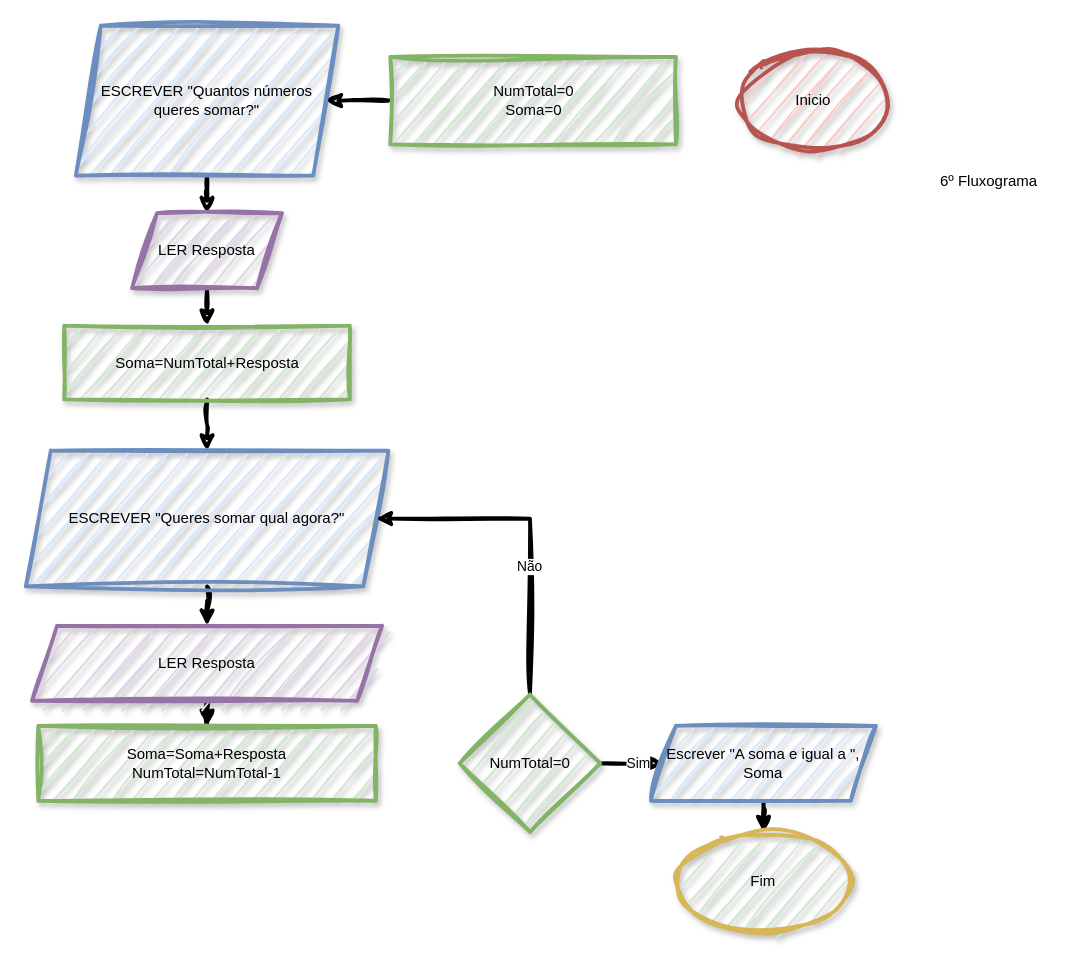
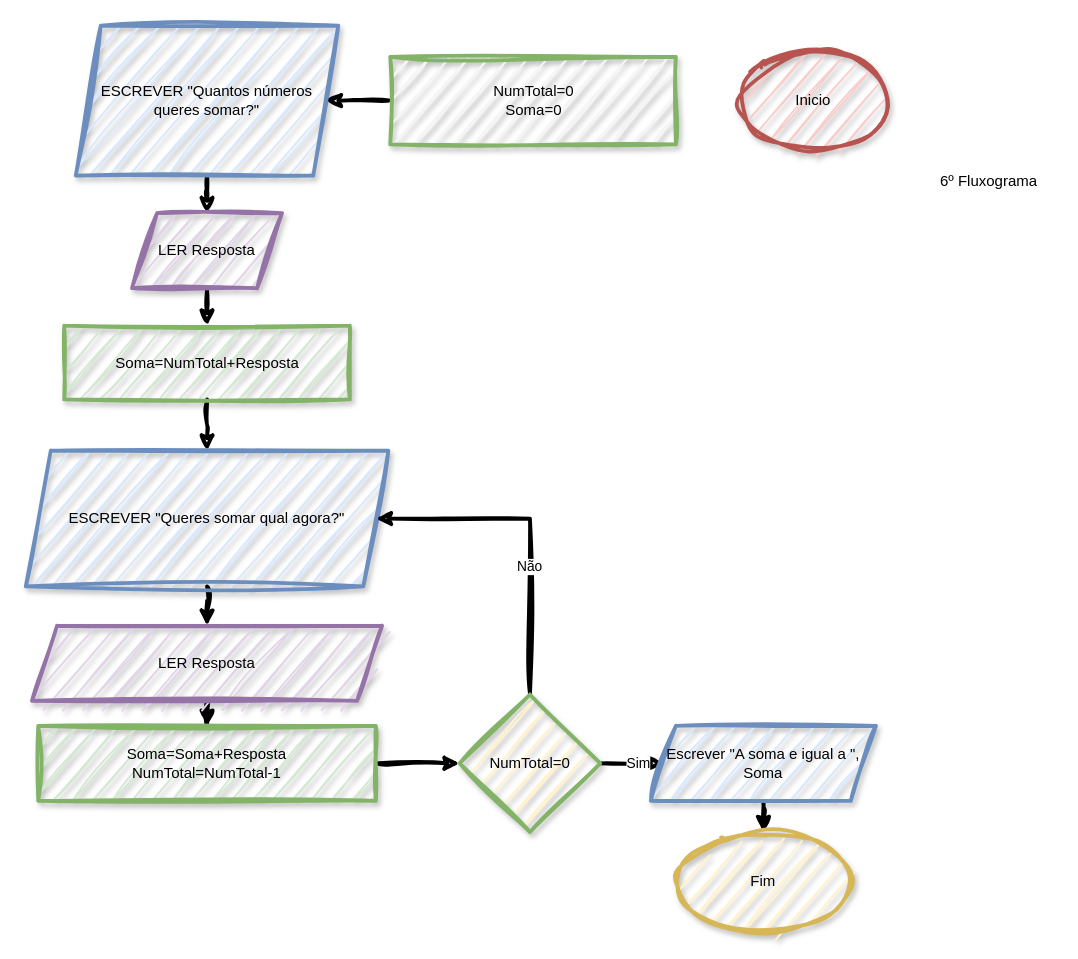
node "NumTotal=0 Soma=0": fillcolor #d5e8d4 -> #f5f5f5
edge "Soma=Soma+Resposta NumTotal=NumTotal-1" -> "NumTotal=0": added
node "NumTotal=0": fillcolor #d5e8d4 -> #fff2cc
node "Fim": fillcolor #d5e8d4 -> #fff2cc
